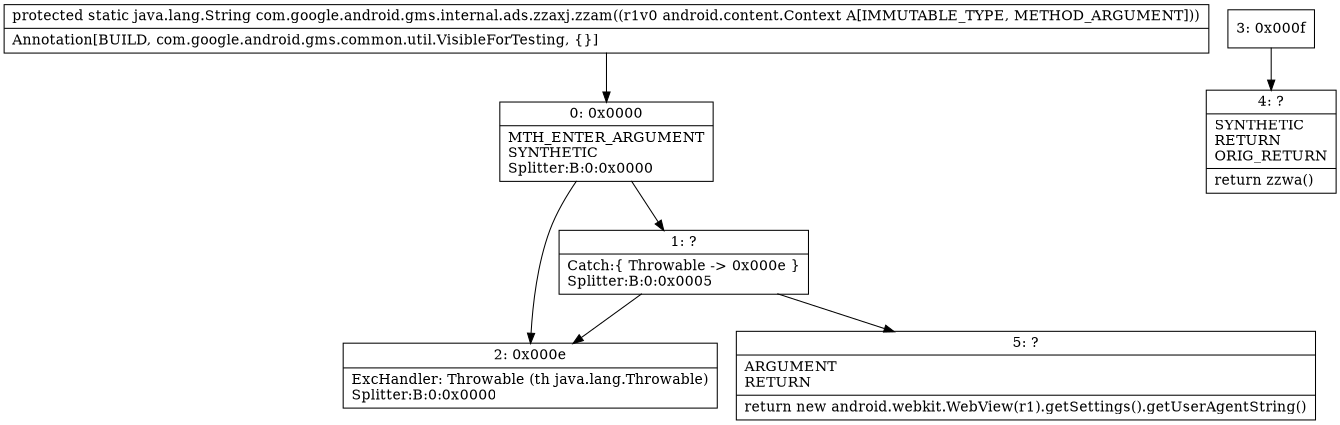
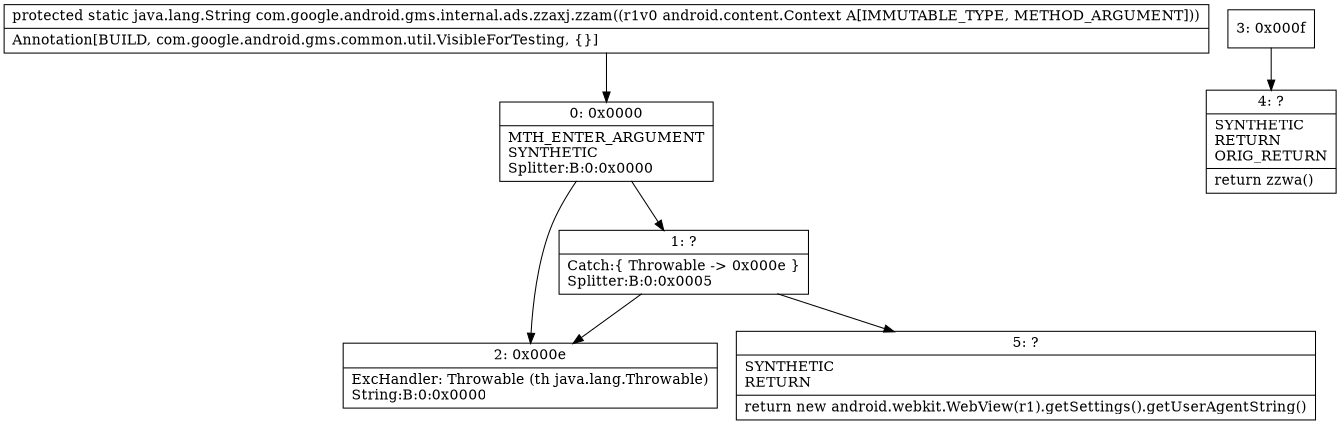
node "5: ?": text "ARGUMENT" -> "SYNTHETIC"
node "2: 0x000e": text "Splitter:B:0:0x0000" -> "String:B:0:0x0000"
